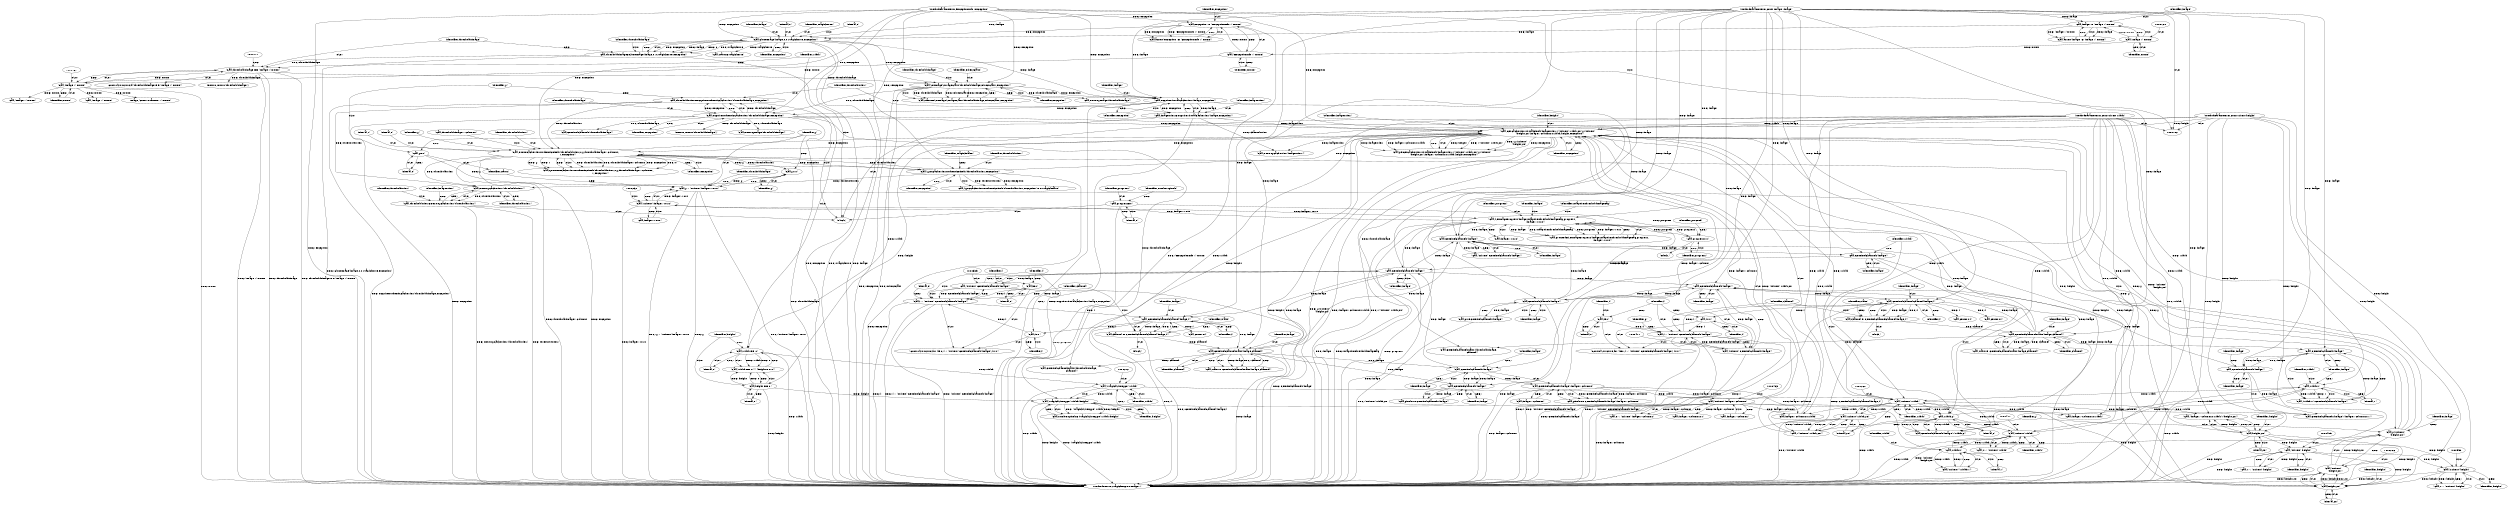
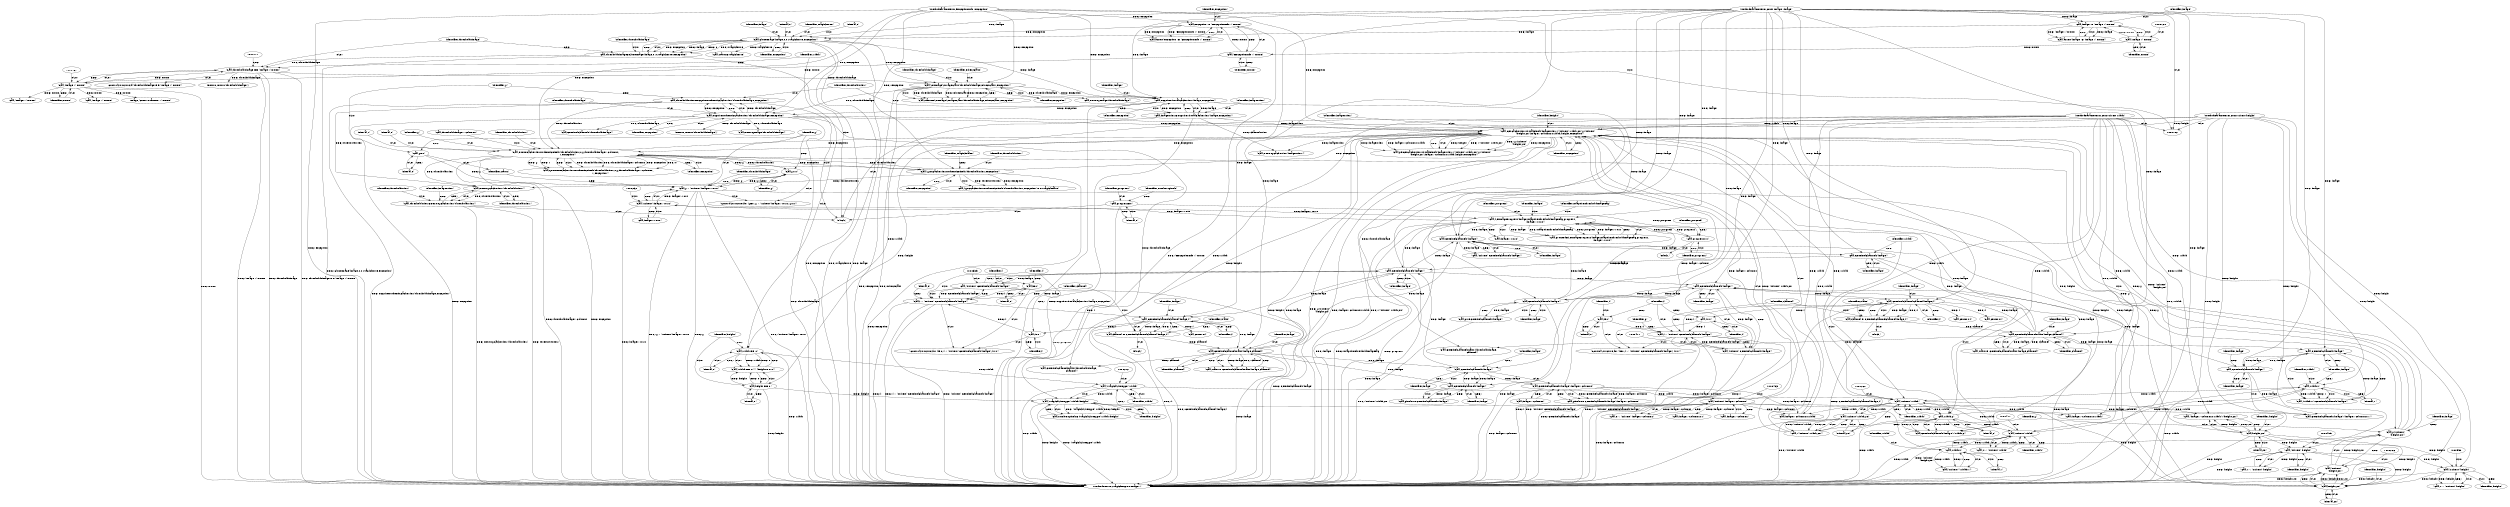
edge "(MethodParameterIn,ExceptionInfo *exception)" -> "(Call,CloneImage(image,0,0,MagickTrue,exception))": removed, label "DDG: exception"
edge "(Call,y++)" -> "(Call,y < (ssize_t) image->rows)": label "CFG: " -> "DDG: y"
node "(ControlStructure,for (y=0; y < (ssize_t) image->rows; y++))": added
